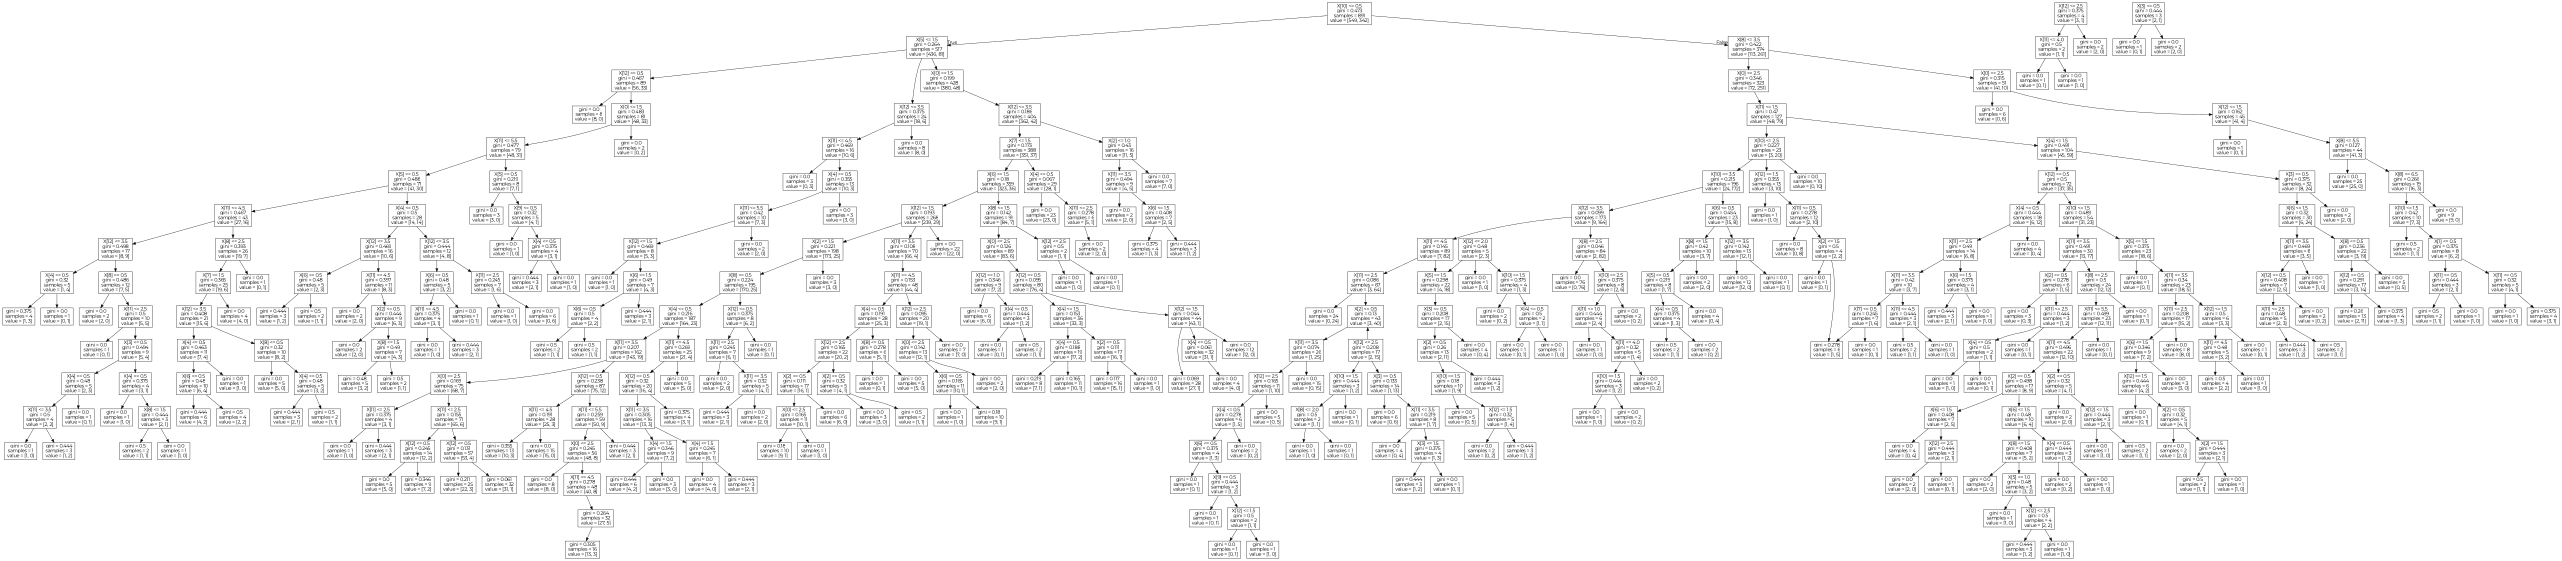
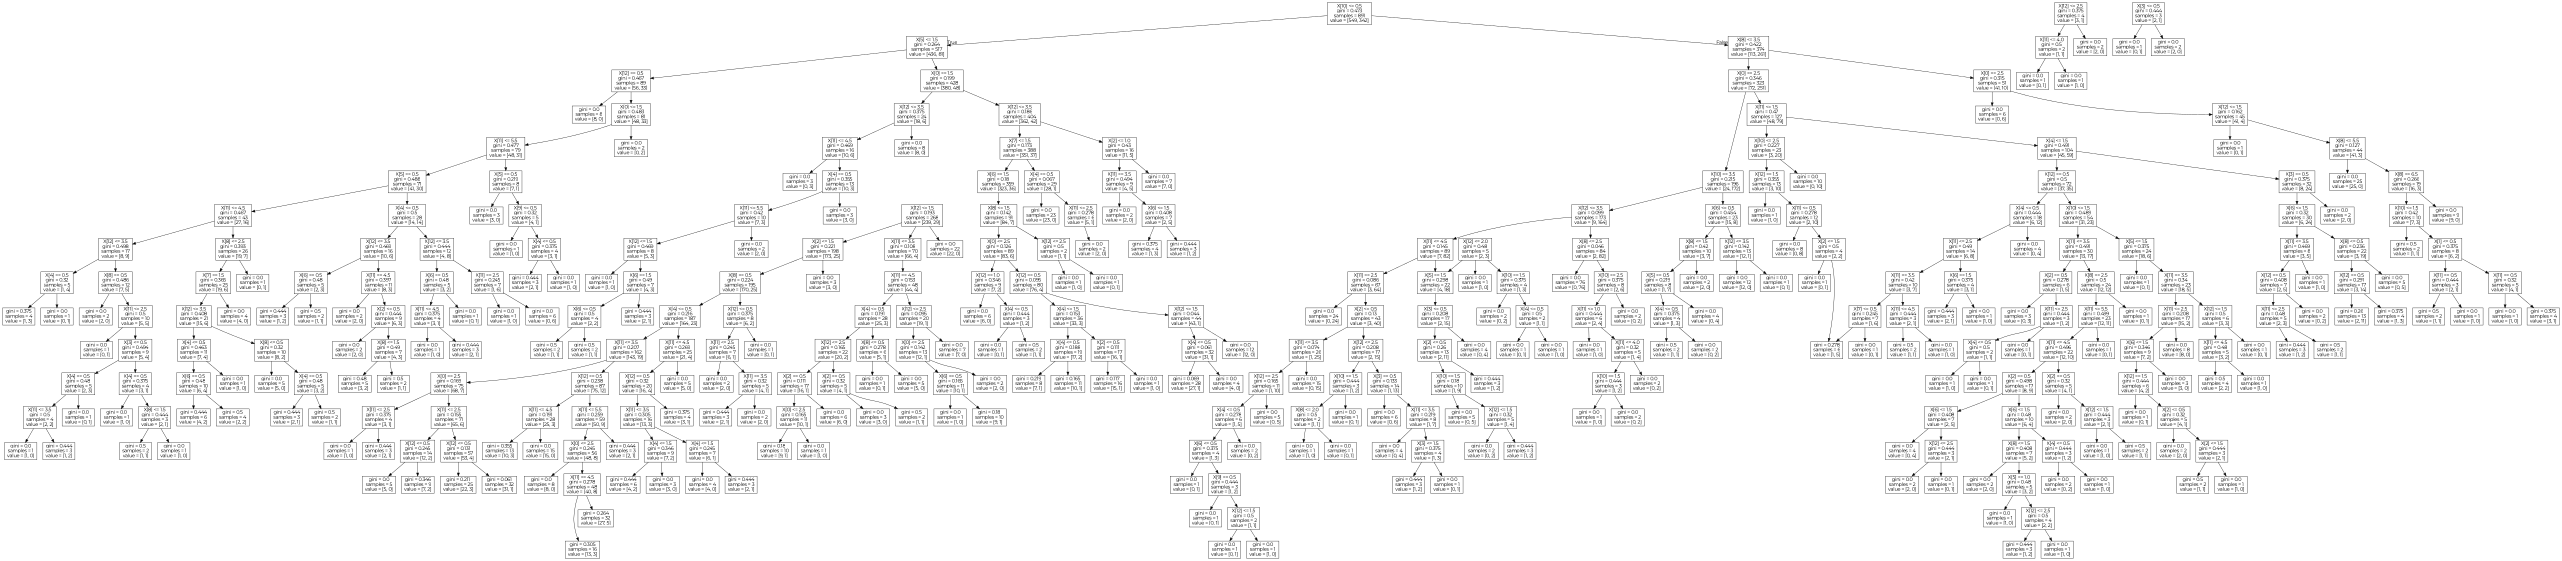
edge "X[5] <= 1.5 gini = 0.264 samples = 517 value = [436, 81]" -> "X[12] <= 3.5 gini = 0.375 samples = 24 value = [18, 6]": now "X[0] <= 1.5 gini = 0.199 samples = 428 value = [380, 48]" -> "X[12] <= 3.5 gini = 0.375 samples = 24 value = [18, 6]"
edge "X[10] <= 2.5 gini = 0.227 samples = 23 value = [3, 20]" -> "X[10] <= 3.5 gini = 0.215 samples = 196 value = [24, 172]": now "X[0] <= 2.5 gini = 0.346 samples = 323 value = [72, 251]" -> "X[10] <= 3.5 gini = 0.215 samples = 196 value = [24, 172]"
edge "X[6] <= 1.5 gini = 0.18 samples = 359 value = [323, 36]" -> "X[12] <= 1.5 gini = 0.193 samples = 268 value = [239, 29]": removed
node "gini = 0.0 gini = 9 value = [9, 0]": label "gini = 0.0 gini = 9 value = [9, 0]" -> "gini = 0.0 samples = 9 value = [9, 0]"
node "X[5] <= 1.5 gini = 0.375 samples = 23 value = [18, 6]": label "X[5] <= 1.5 gini = 0.375 samples = 23 value = [18, 6]" -> "X[5] <= 1.5 gini = 0.375 samples = 24 value = [18, 6]"
edge "X[0] <= 2.5 gini = 0.126 samples = 89 value = [83, 6]" -> "X[12] <= 1.0 gini = 0.346 samples = 9 value = [7, 2]": added
node "X[11] <= 3.5 gini = 0.42 gini = 10 value = [3, 7]": label "X[11] <= 3.5 gini = 0.42 gini = 10 value = [3, 7]" -> "X[11] <= 3.5 gini = 0.42 samples = 10 value = [3, 7]"
edge "X[12] <= 2.5 gini = 0.208 samples = 17 value = [2, 15]" -> "X[2] <= 0.5 gini = 0.13 samples = 43 value = [3, 40]": reversed
edge "X[12] <= 1.5 gini = 0.044 samples = 44 value = [43, 1]" -> "gini = 0.069 samples = 28 value = [27, 1]": now "X[4] <= 0.5 gini = 0.061 samples = 32 value = [31, 1]" -> "gini = 0.069 samples = 28 value = [27, 1]"
edge "gini = 0.264 samples = 32 value = [27, 5]" -> "gini = 0.305 samples = 16 value = [13, 3]": now "X[11] <= 4.5 gini = 0.278 samples = 48 value = [40, 8]" -> "gini = 0.305 samples = 16 value = [13, 3]"
